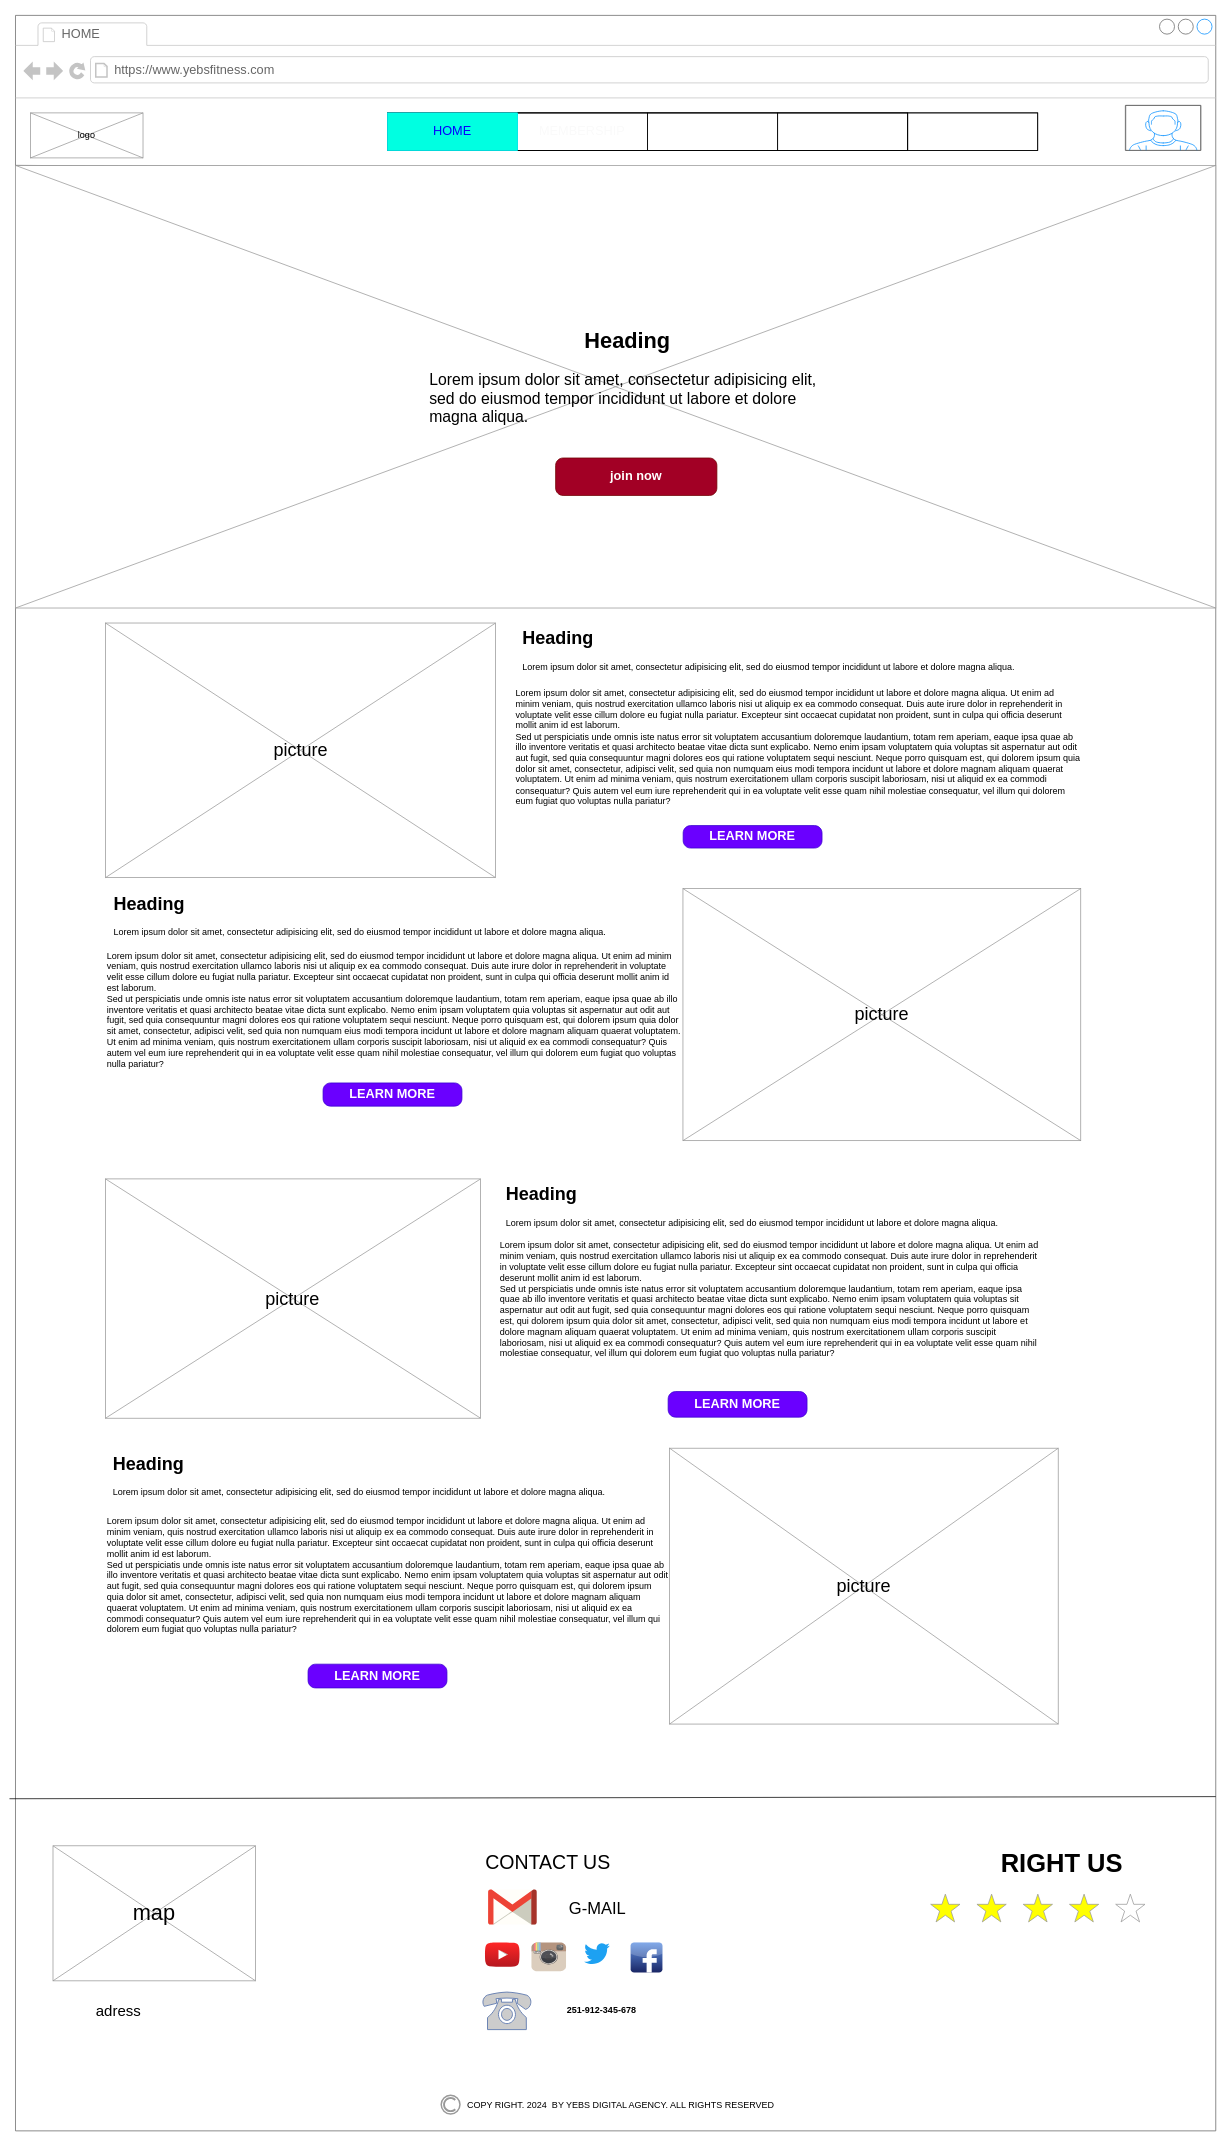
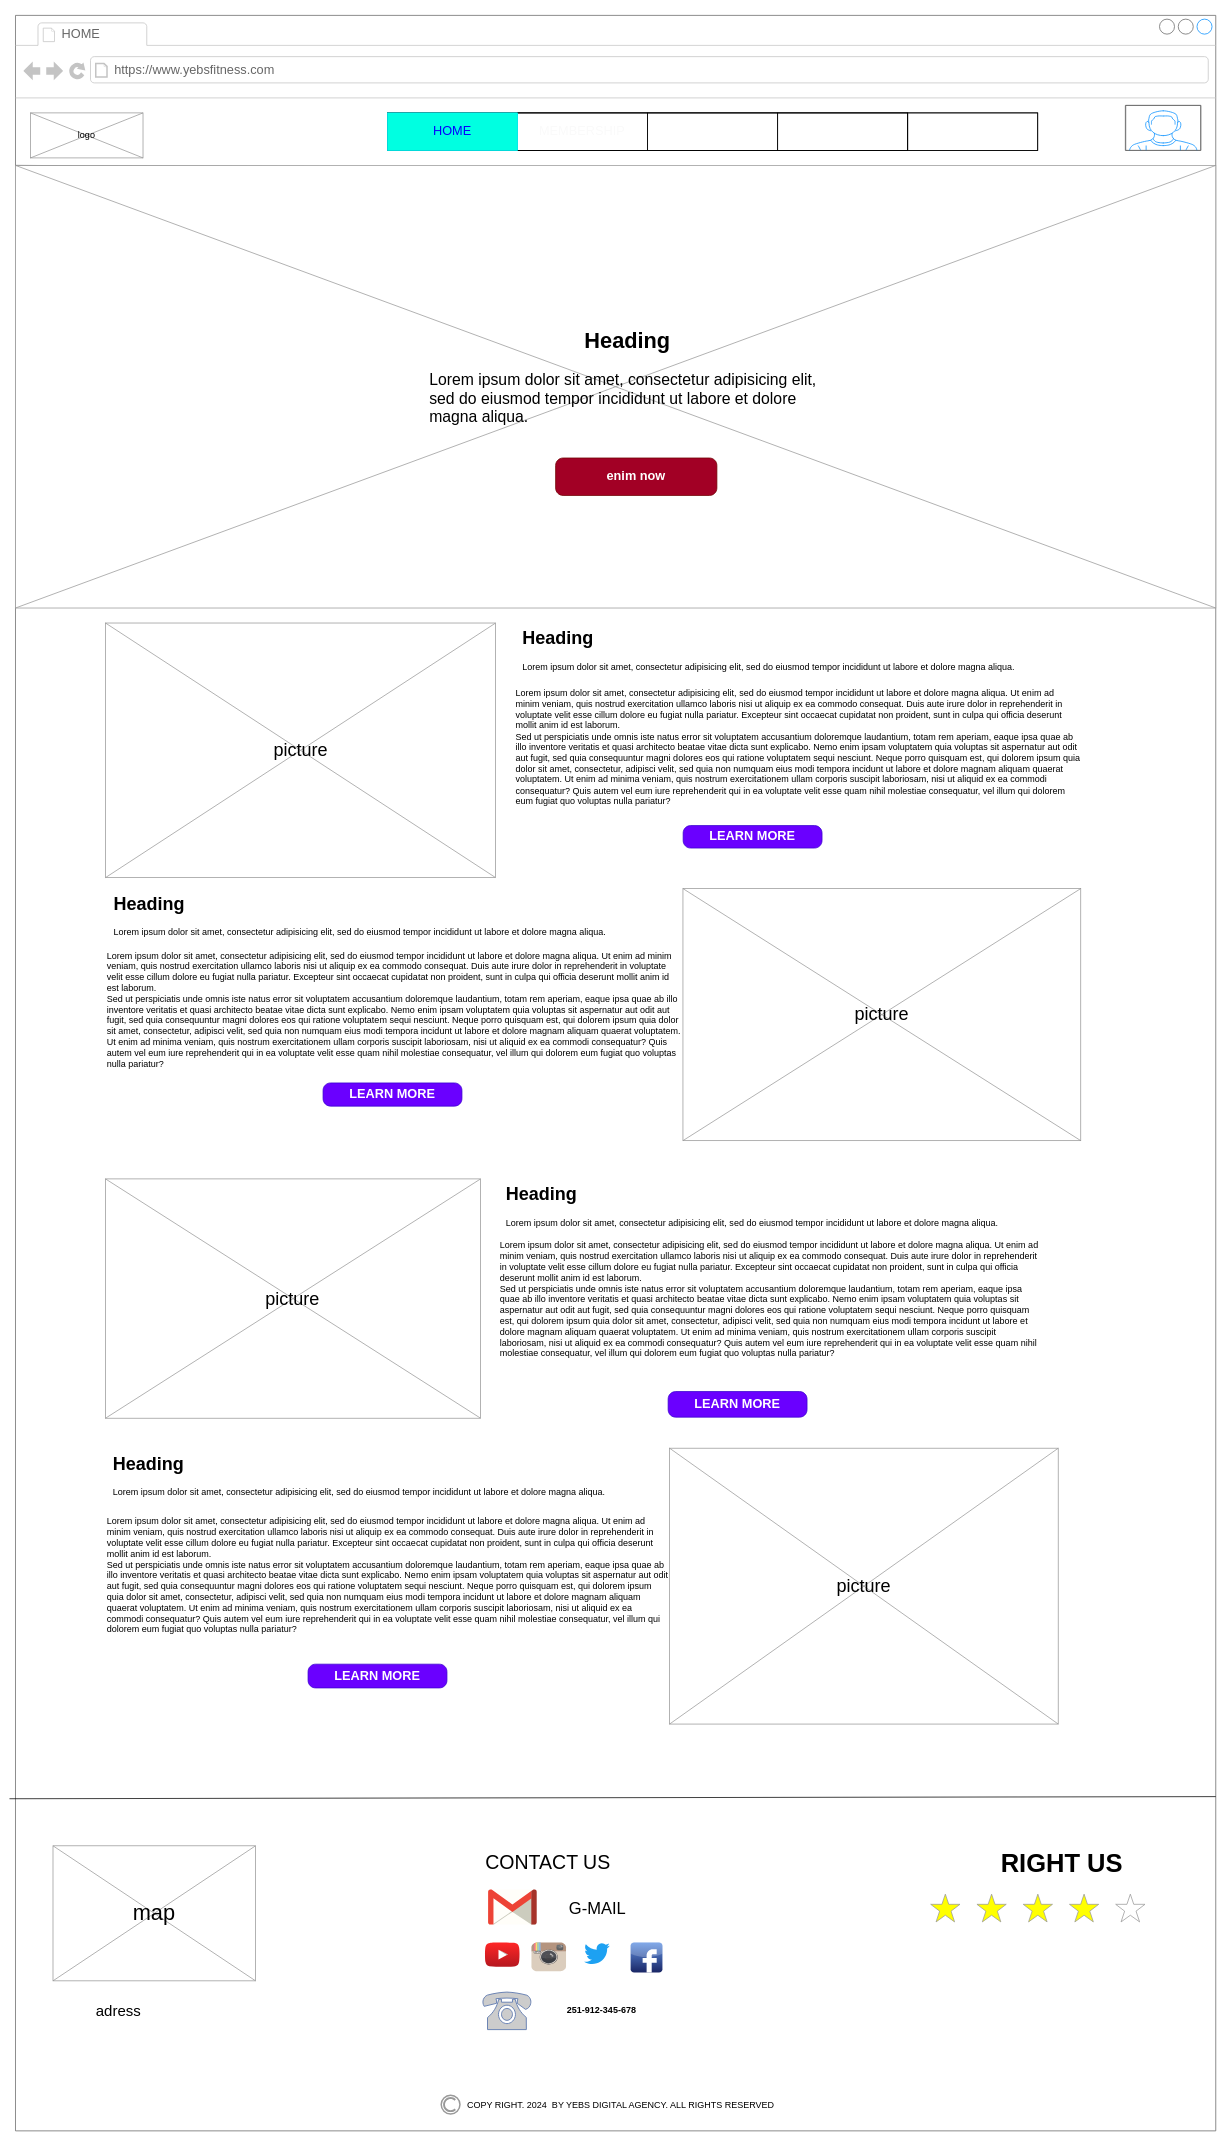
node "join now": label "join now" -> "enim now"
